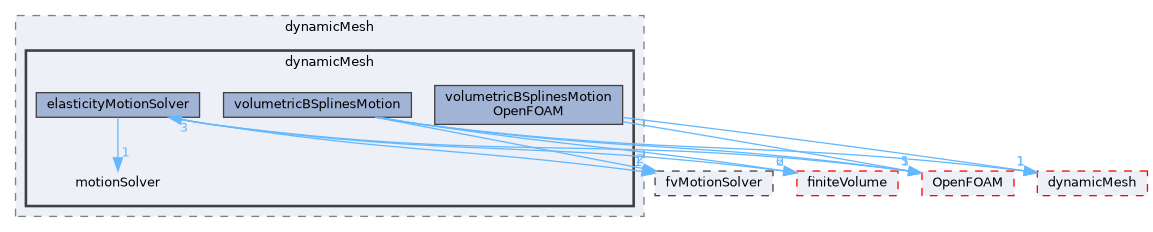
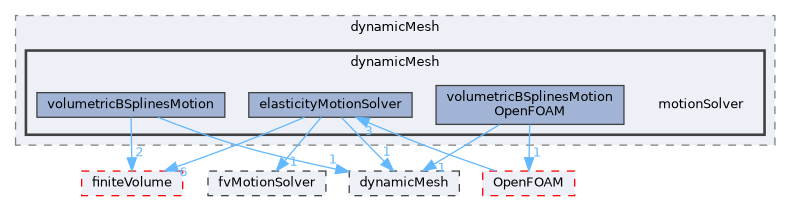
edge "elasticityMotionSolver" -> "motionSolver": now "elasticityMotionSolver" -> "dynamicMesh"
edge "volumetricBSplinesMotion" -> "fvMotionSolver": removed
edge "volumetricBSplinesMotion" -> "OpenFOAM": removed
node "dynamicMesh": color red -> grey25
